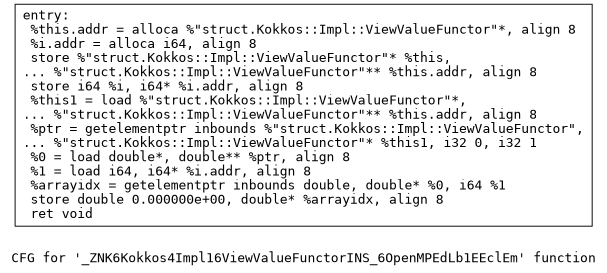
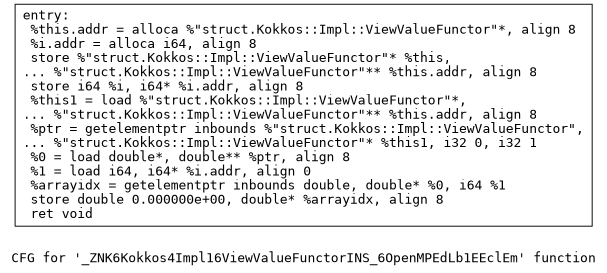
node "entry:": text "%1 = load i64, i64* %i.addr, align 8" -> "%1 = load i64, i64* %i.addr, align 0"
